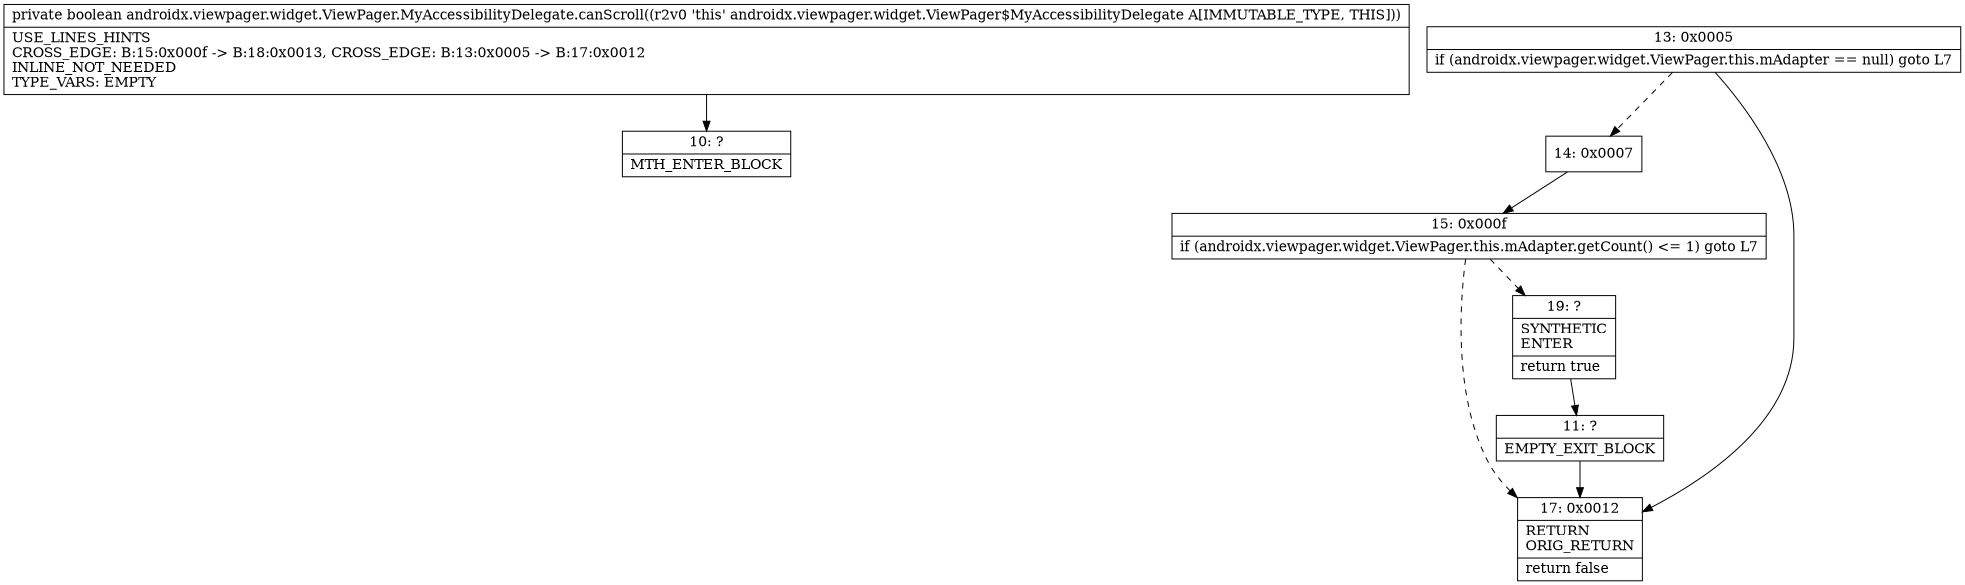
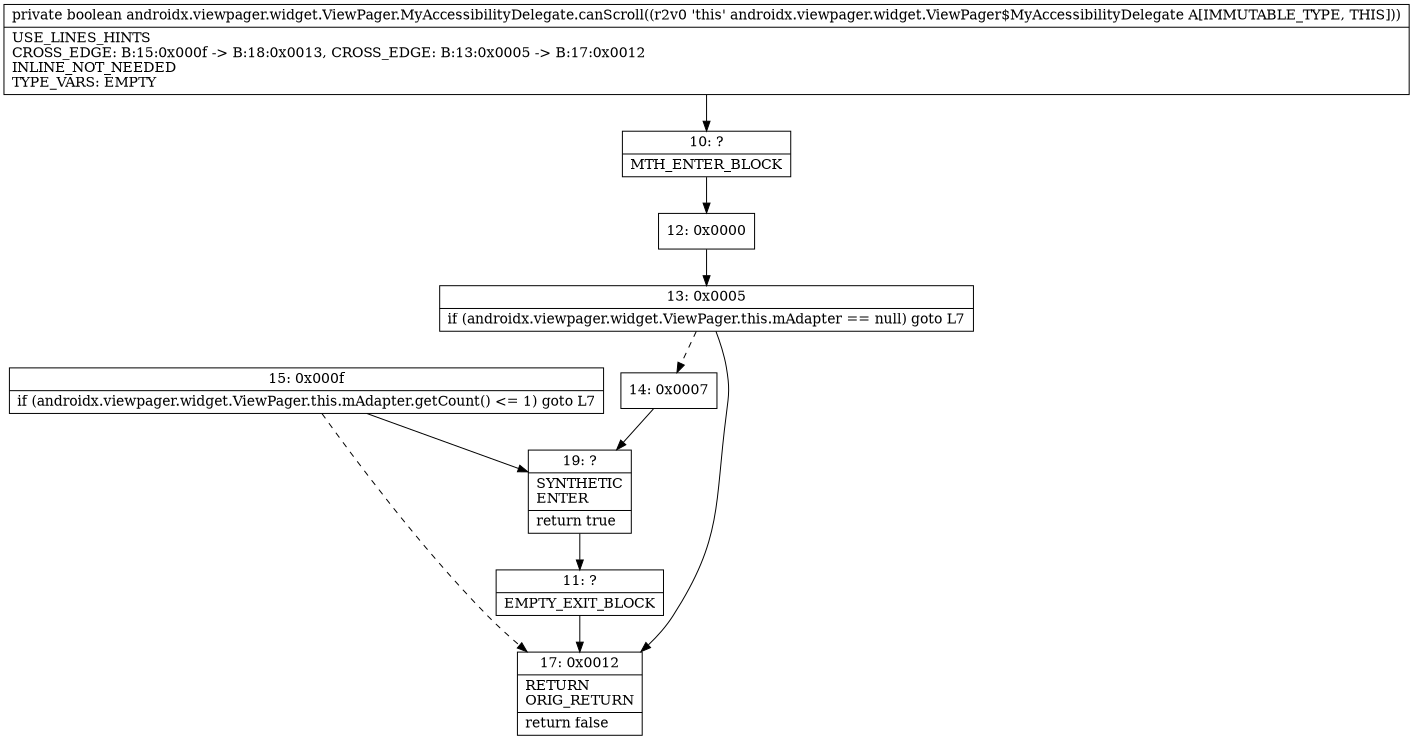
edge "14: 0x0007" -> "15: 0x000f": now "14: 0x0007" -> "19: ?"
node "12: 0x0000": added
edge "15: 0x000f" -> "19: ?": style dashed -> solid
